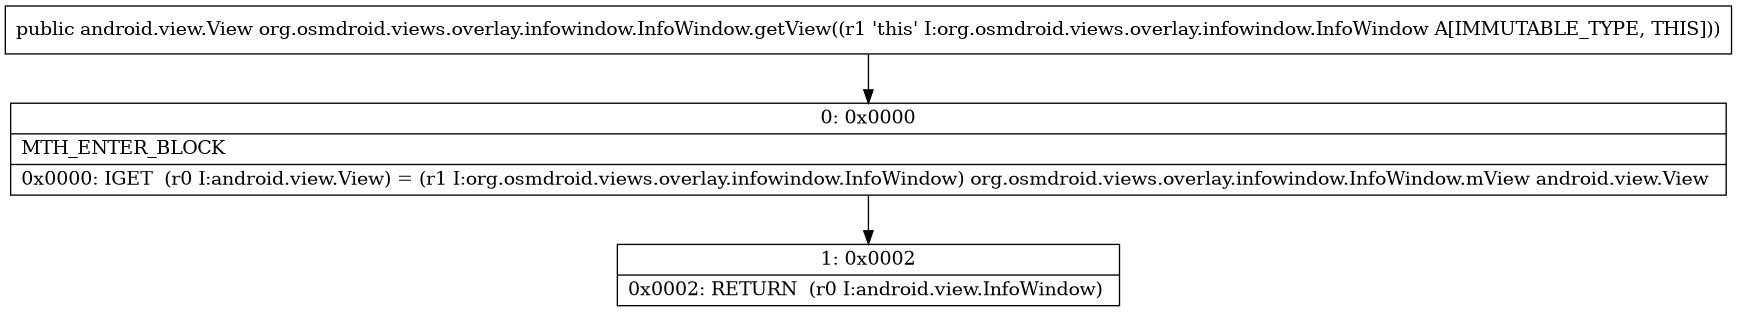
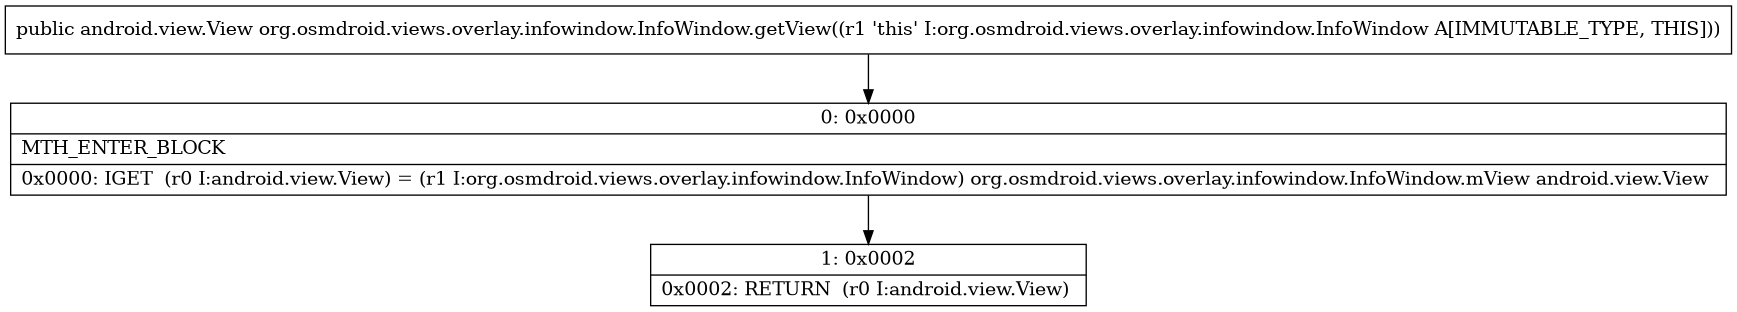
node "1: 0x0002": text "0x0002: RETURN  (r0 I:android.view.InfoWindow)" -> "0x0002: RETURN  (r0 I:android.view.View)"
